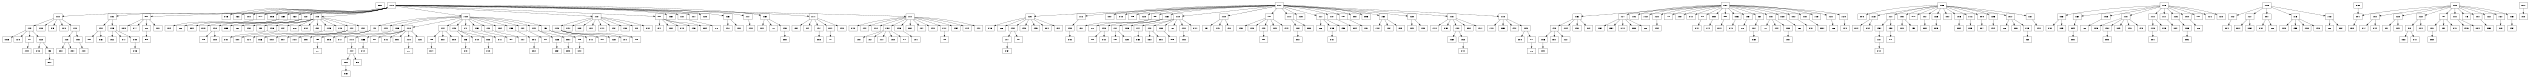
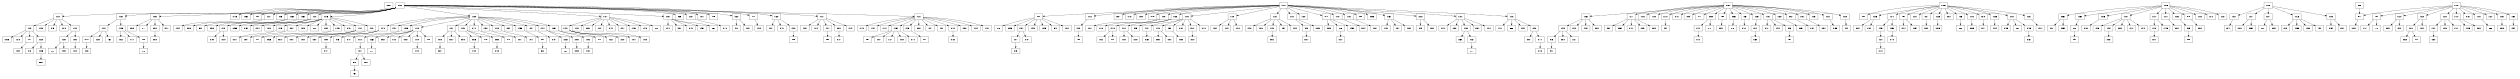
edge "2732" -> "3142": now "3030" -> "3142"
edge "2824" -> "2827": added
